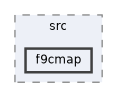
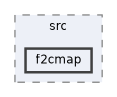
node "f9cmap": label "f9cmap" -> "f2cmap"
